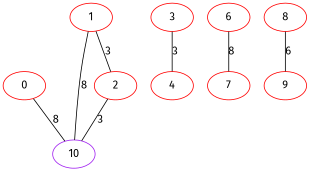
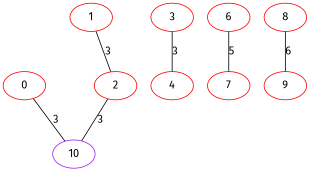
edge "6" -- "7": label "8" -> "5"
edge "1" -- "10": removed, label "8"
edge "0" -- "10": label "8" -> "3"
